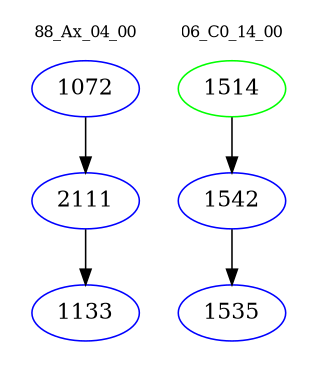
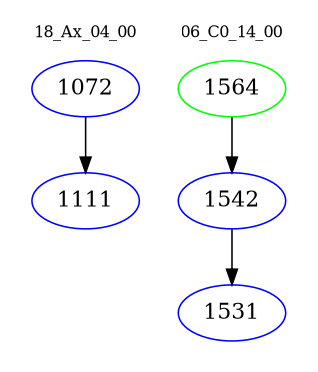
cluster "88_Ax_04_00": label "88_Ax_04_00" -> "18_Ax_04_00"
node "1514": label "1514" -> "1564"
node "2111": label "2111" -> "1111"
node "1133": removed
node "1535": label "1535" -> "1531"
